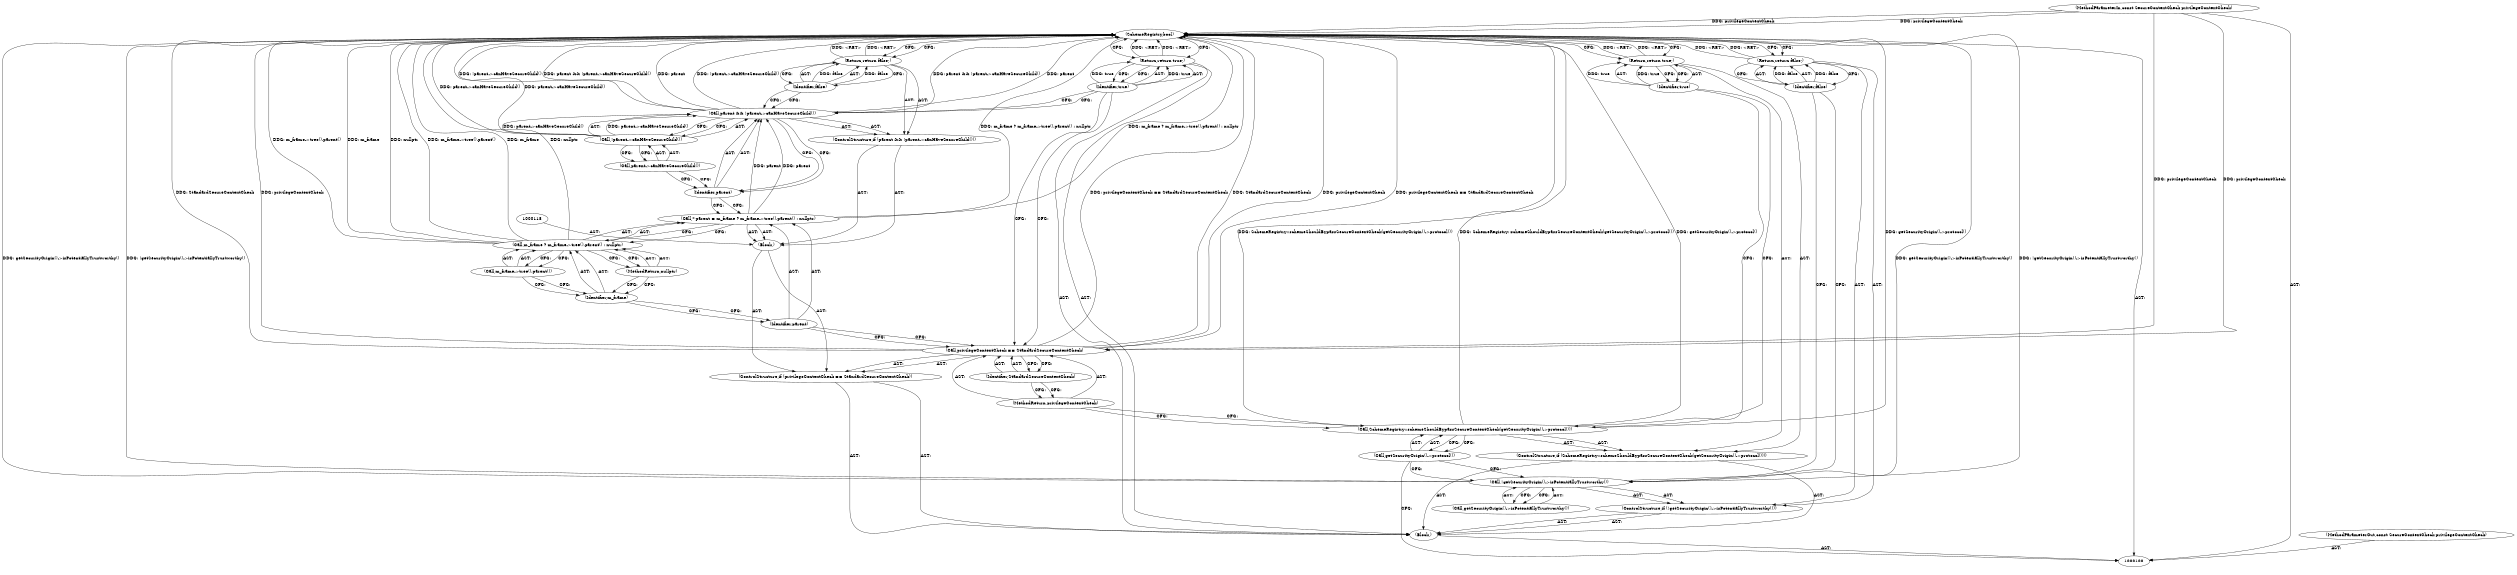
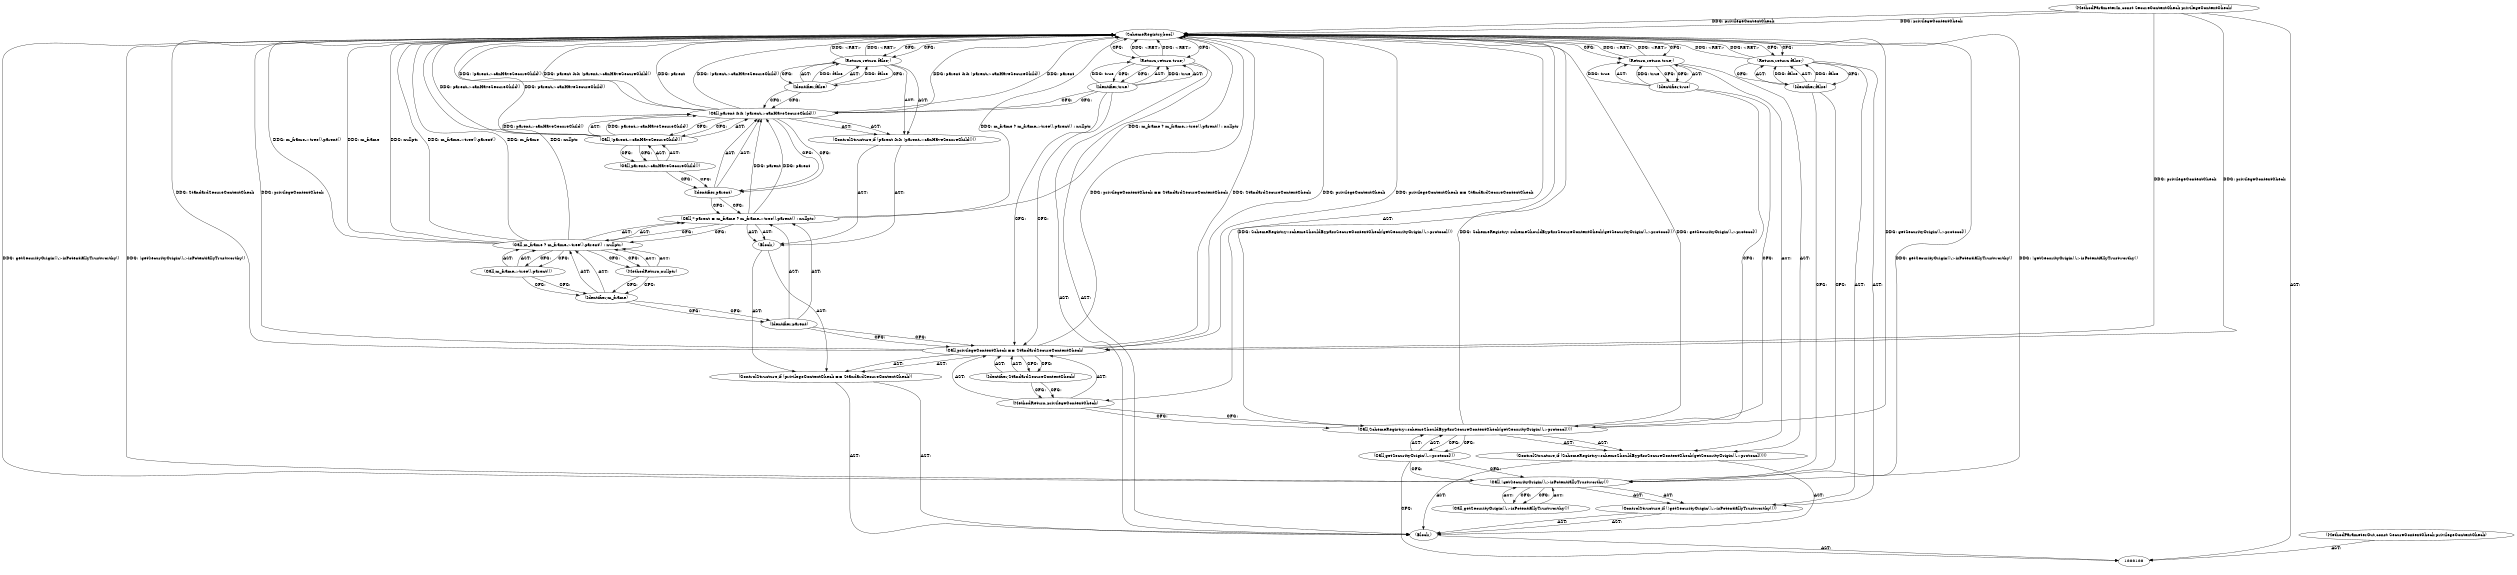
edge "(SchemeRegistry,bool)" -> "1000100": now "(SchemeRegistry,bool)" -> "(MethodReturn,privilegeContextCheck)"
node "1000118": removed
